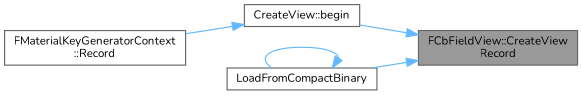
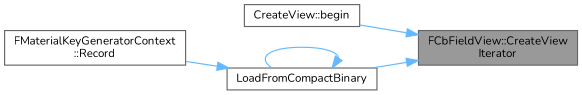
edge "FMaterialKeyGeneratorContext ::Record" -> "CreateView::begin": now "FMaterialKeyGeneratorContext ::Record" -> "LoadFromCompactBinary"
node "FCbFieldView::CreateView Record": label "FCbFieldView::CreateView Record" -> "FCbFieldView::CreateView Iterator"
